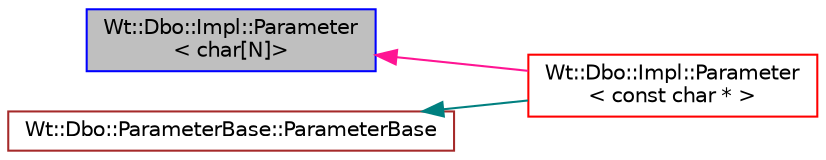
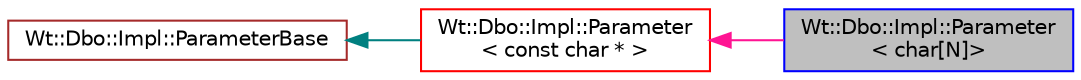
edge "Wt::Dbo::Impl::Parameter < const char * >" -> "Wt::Dbo::Impl::Parameter < char[N]>": reversed
node "Wt::Dbo::ParameterBase::ParameterBase": label "Wt::Dbo::ParameterBase::ParameterBase" -> "Wt::Dbo::Impl::ParameterBase"
